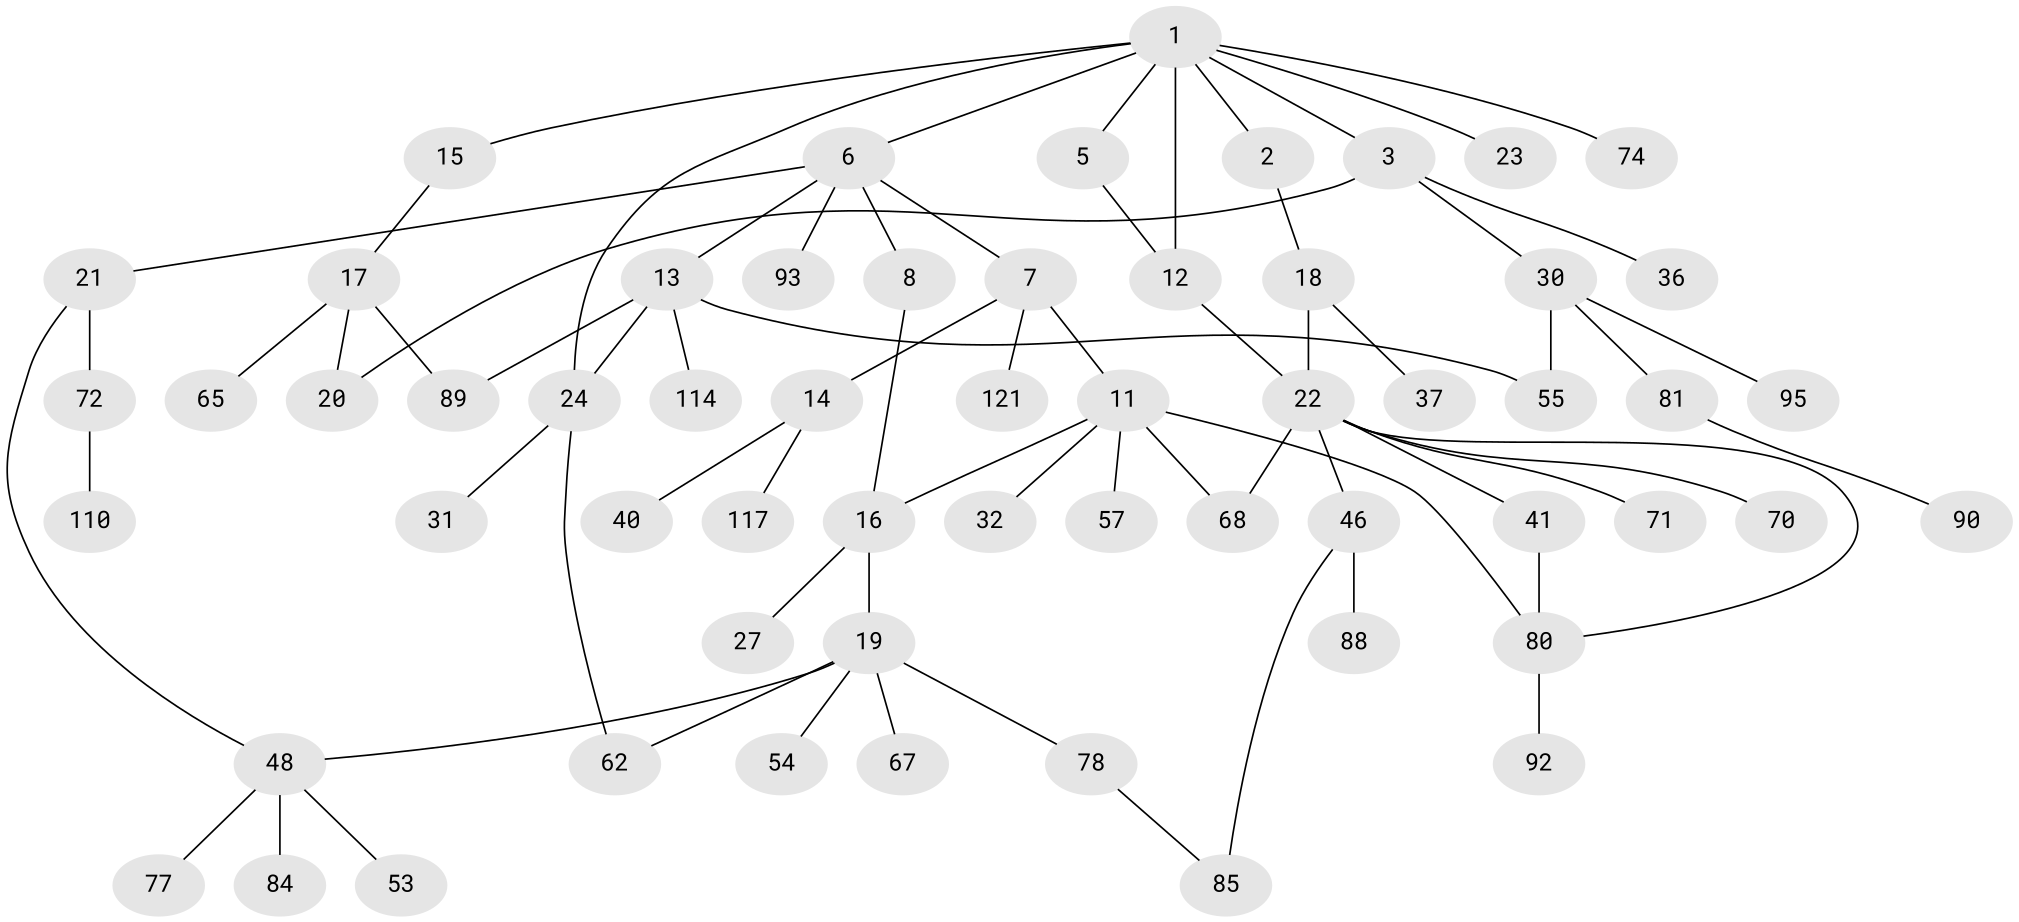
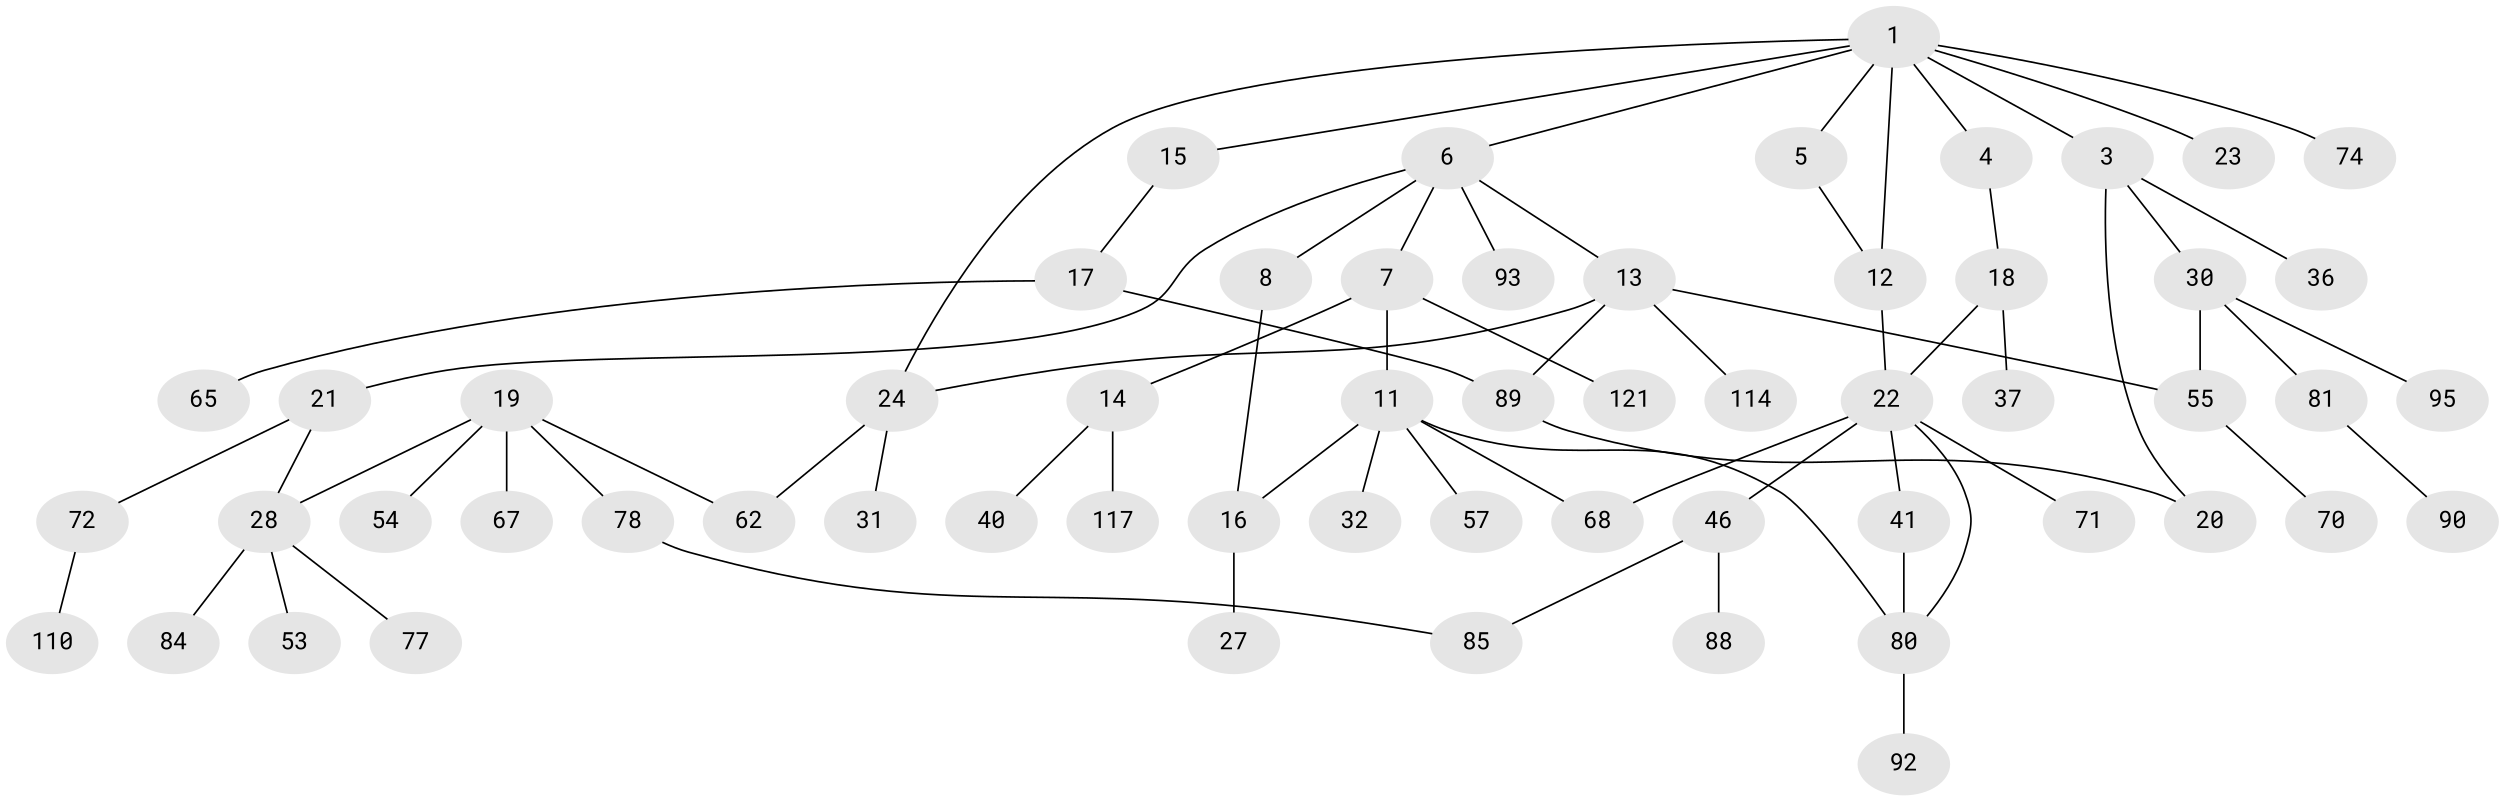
node "2": label "2" -> "4"
edge "17" -- "20": now "89" -- "20"
edge "22" -- "70": now "55" -- "70"
edge "16" -- "19": removed
node "48": label "48" -> "28"
